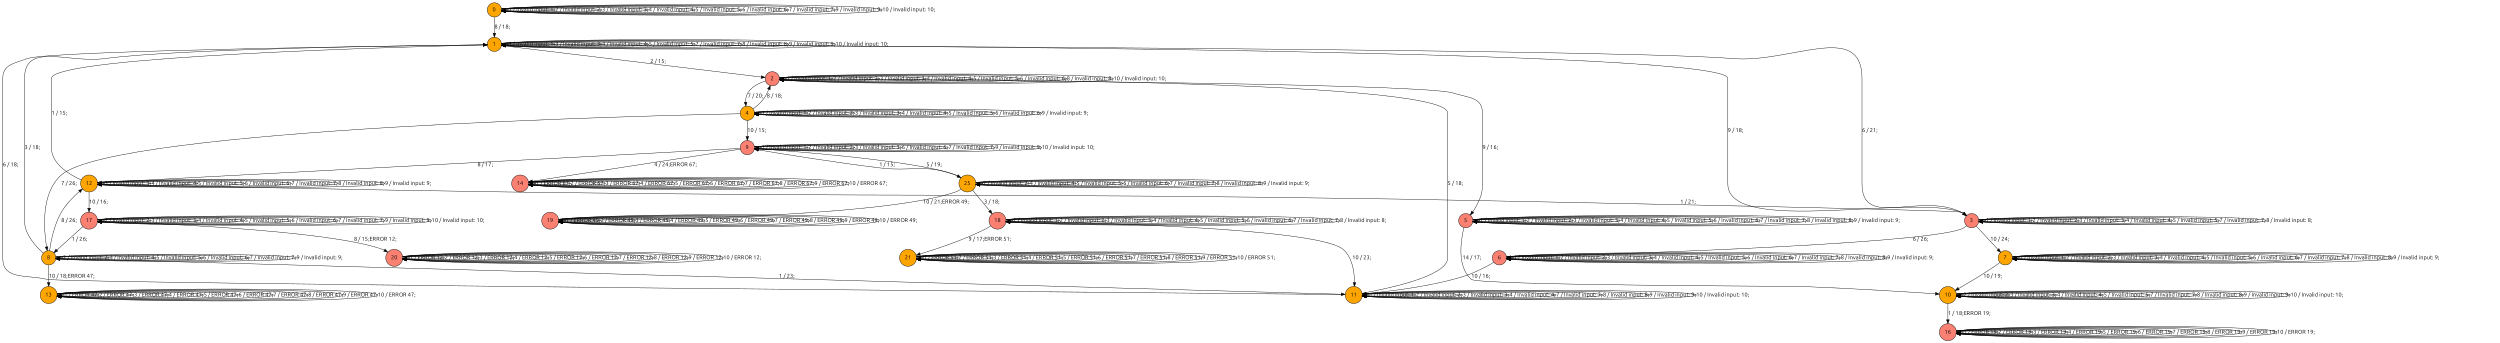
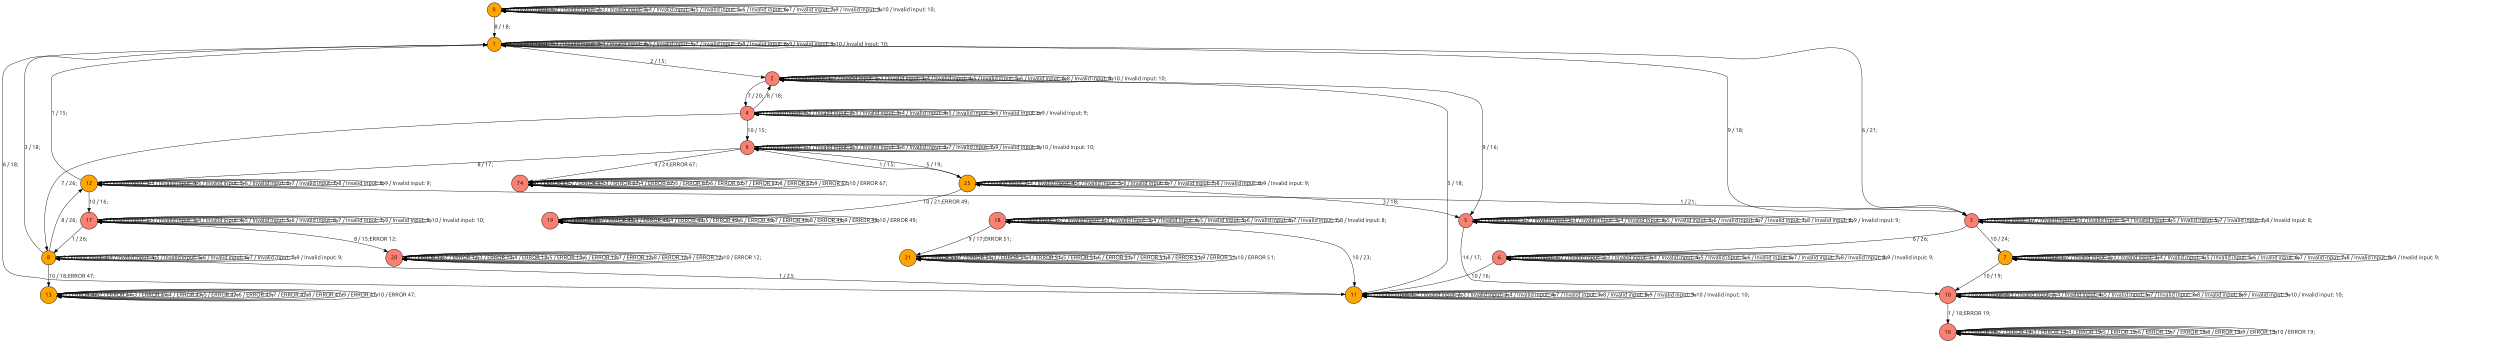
node "4": fillcolor orange -> salmon
node "14": label "14" -> "74"
edge "25" -> "18": now "25" -> "5"
node "10": fillcolor orange -> salmon
